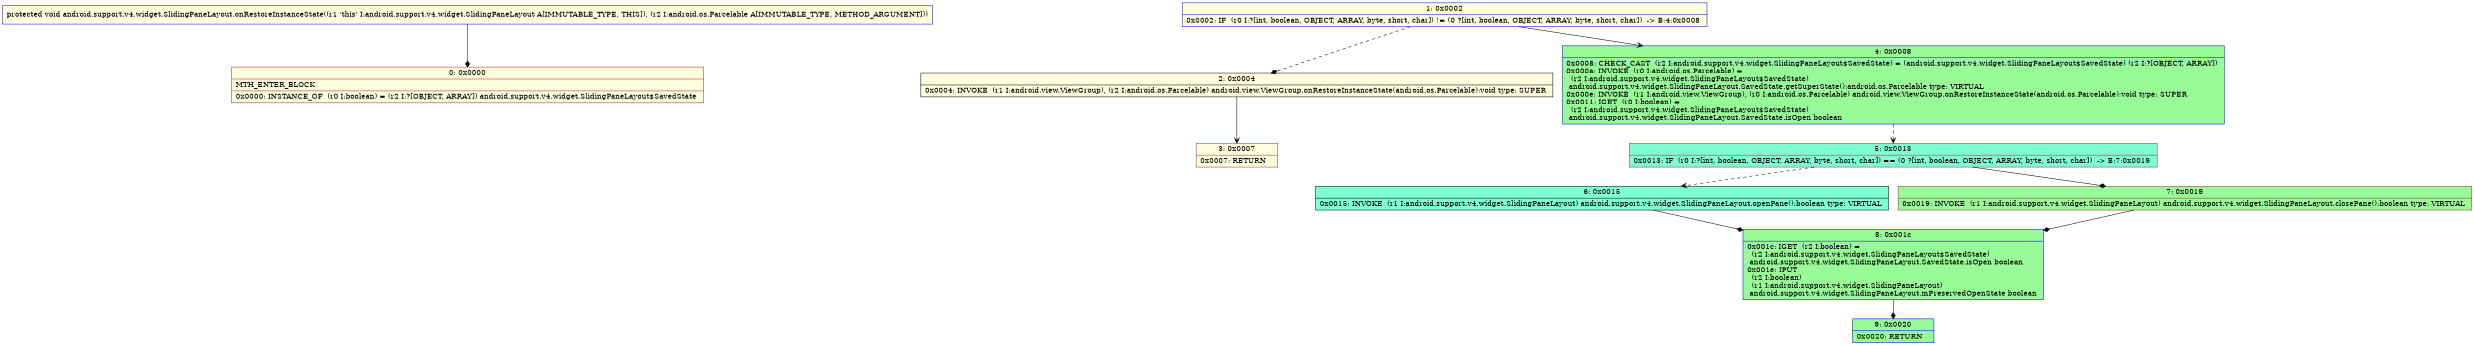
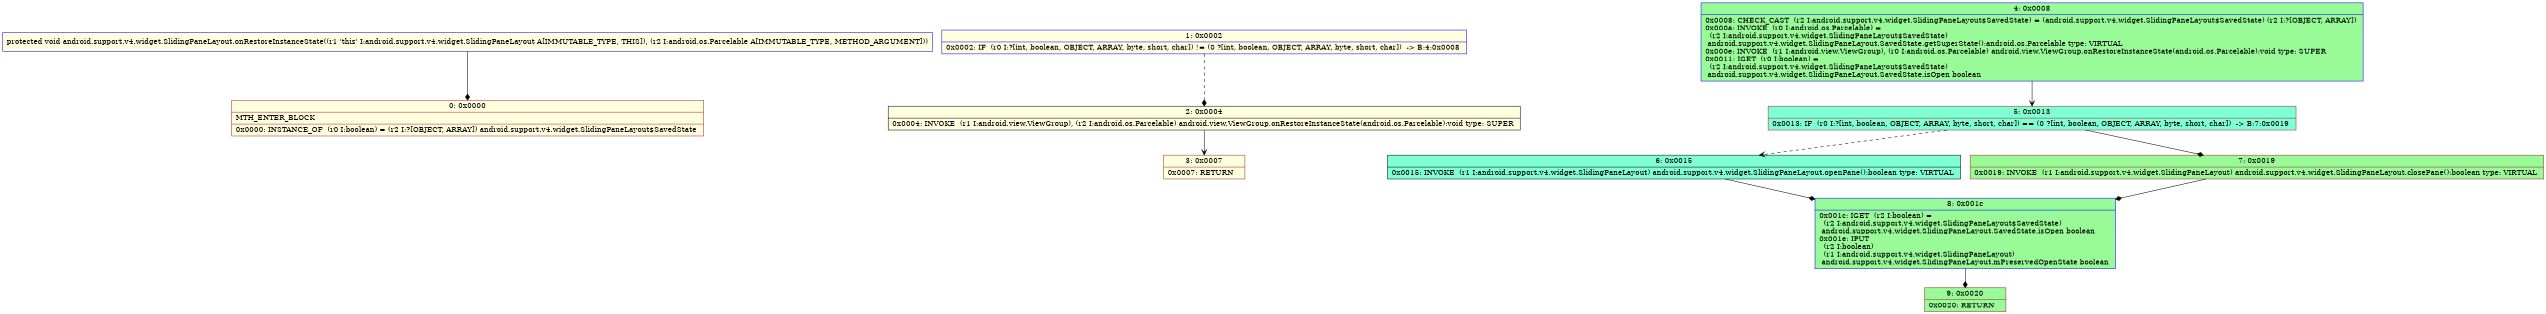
edge "1: 0x0002" -> "4: 0x0008": removed
edge "4: 0x0008" -> "5: 0x0013": style dashed -> solid
node "9: 0x0020": color blue -> brown
